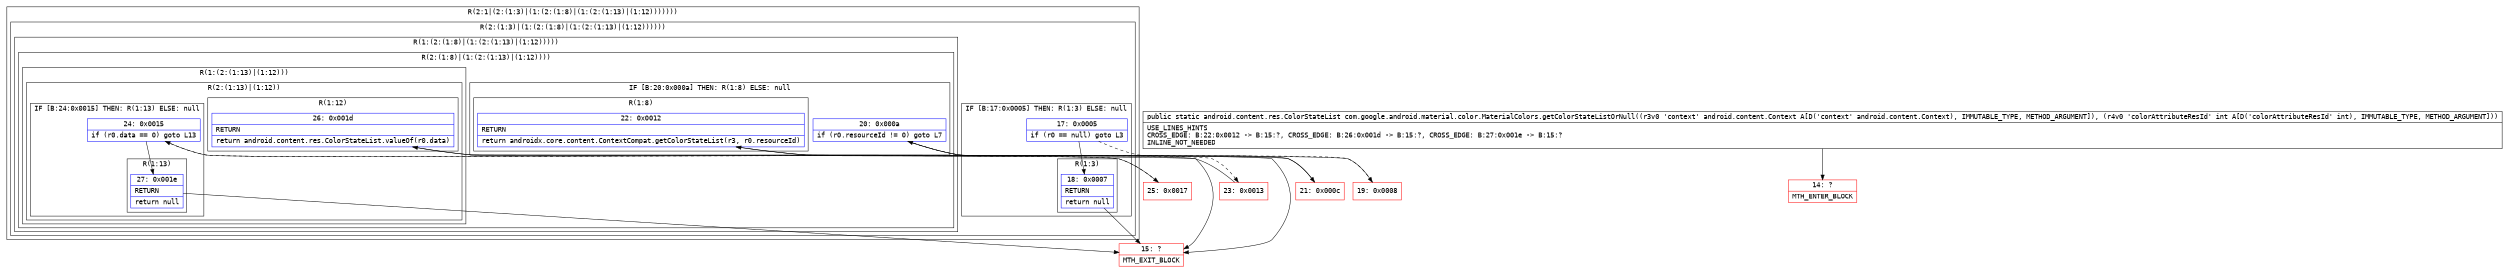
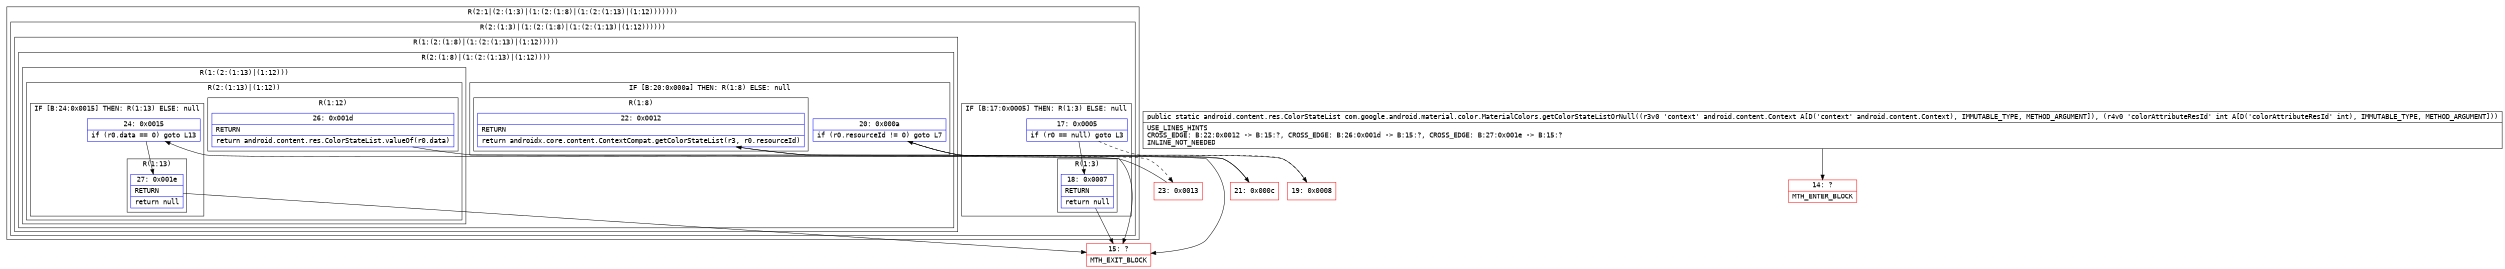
node "25: 0x0017": removed
